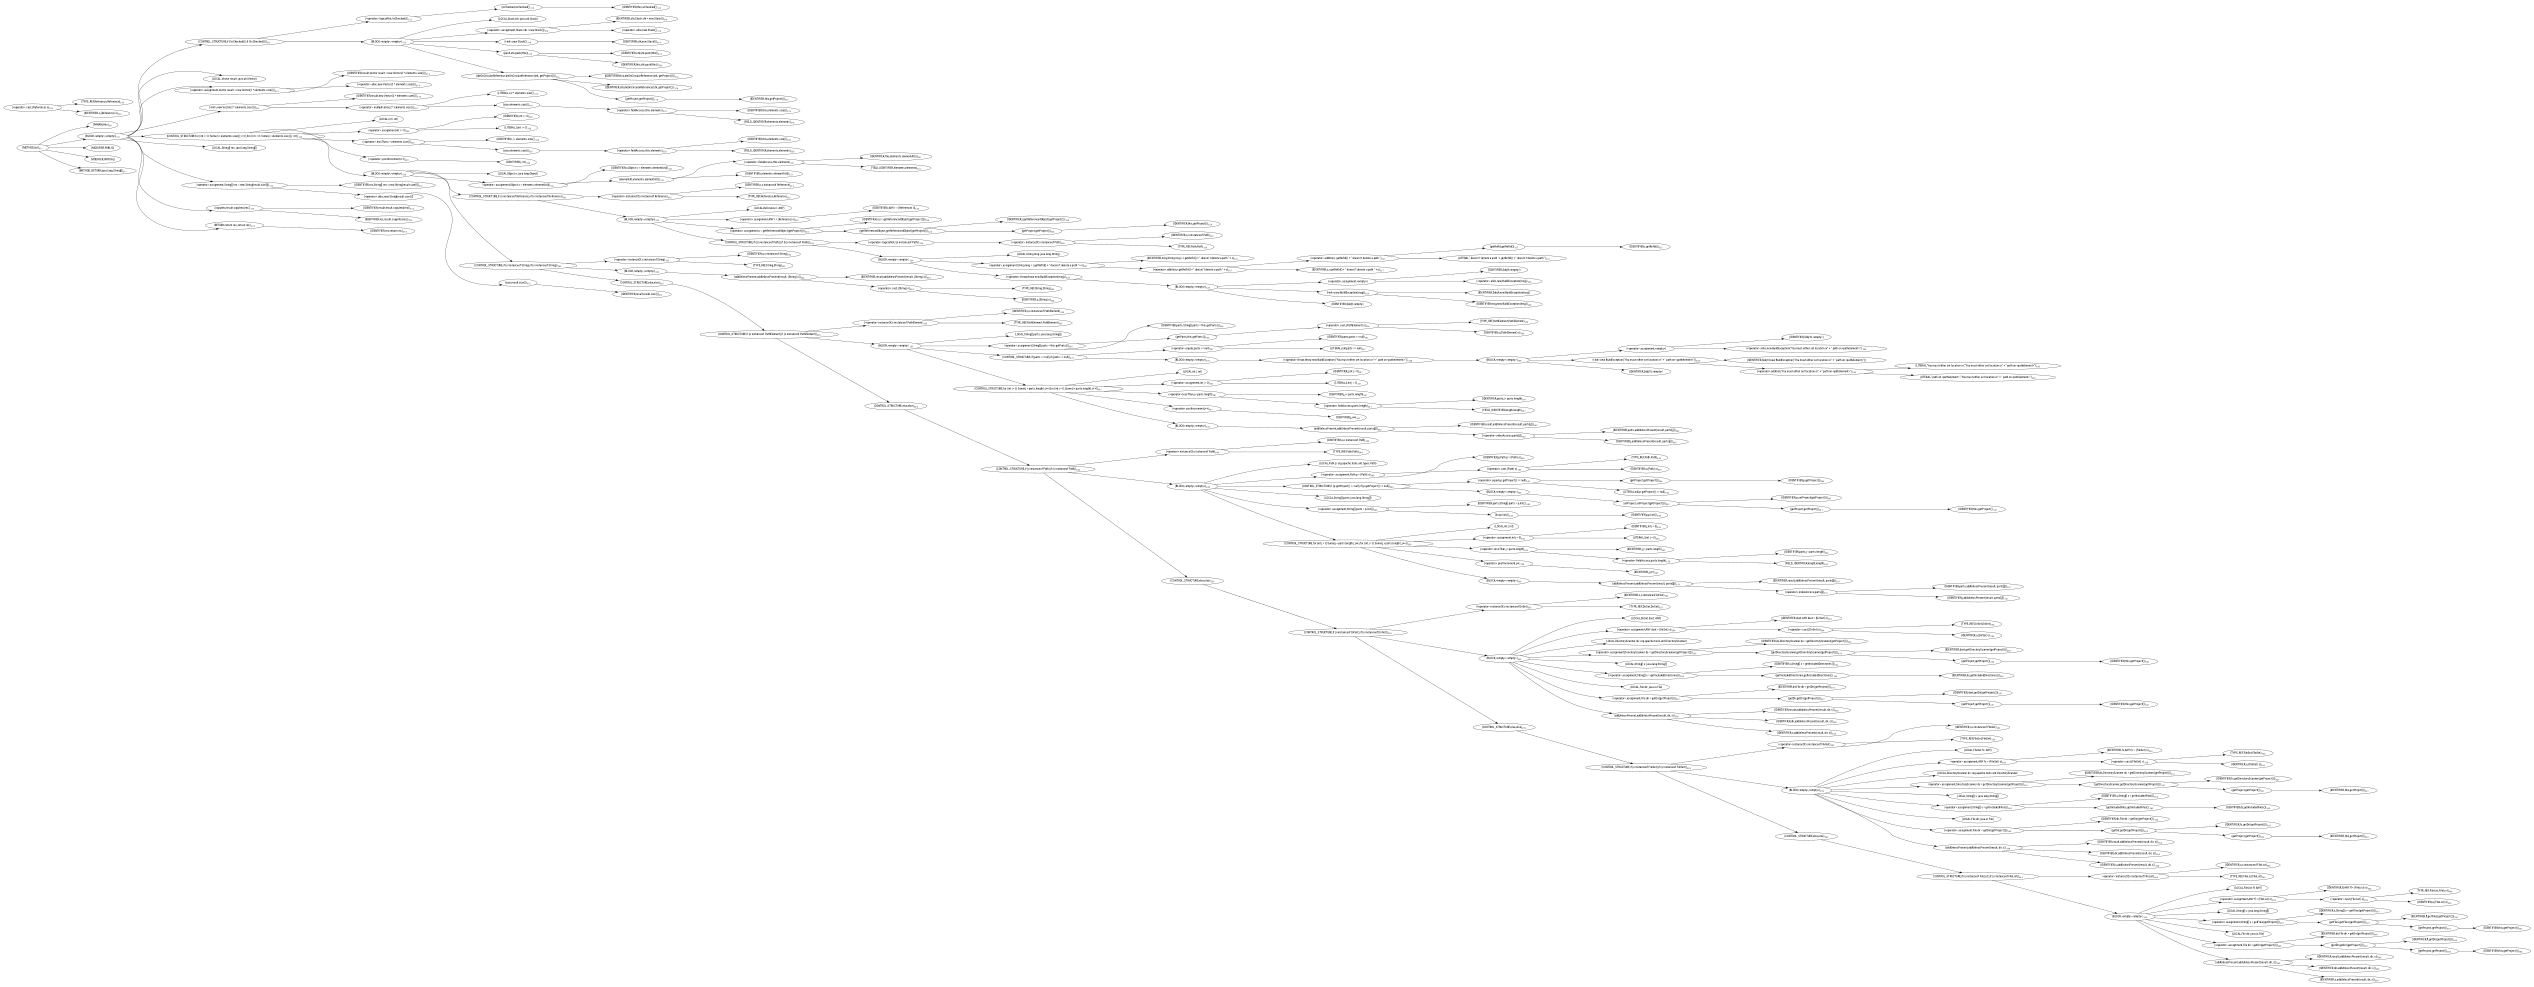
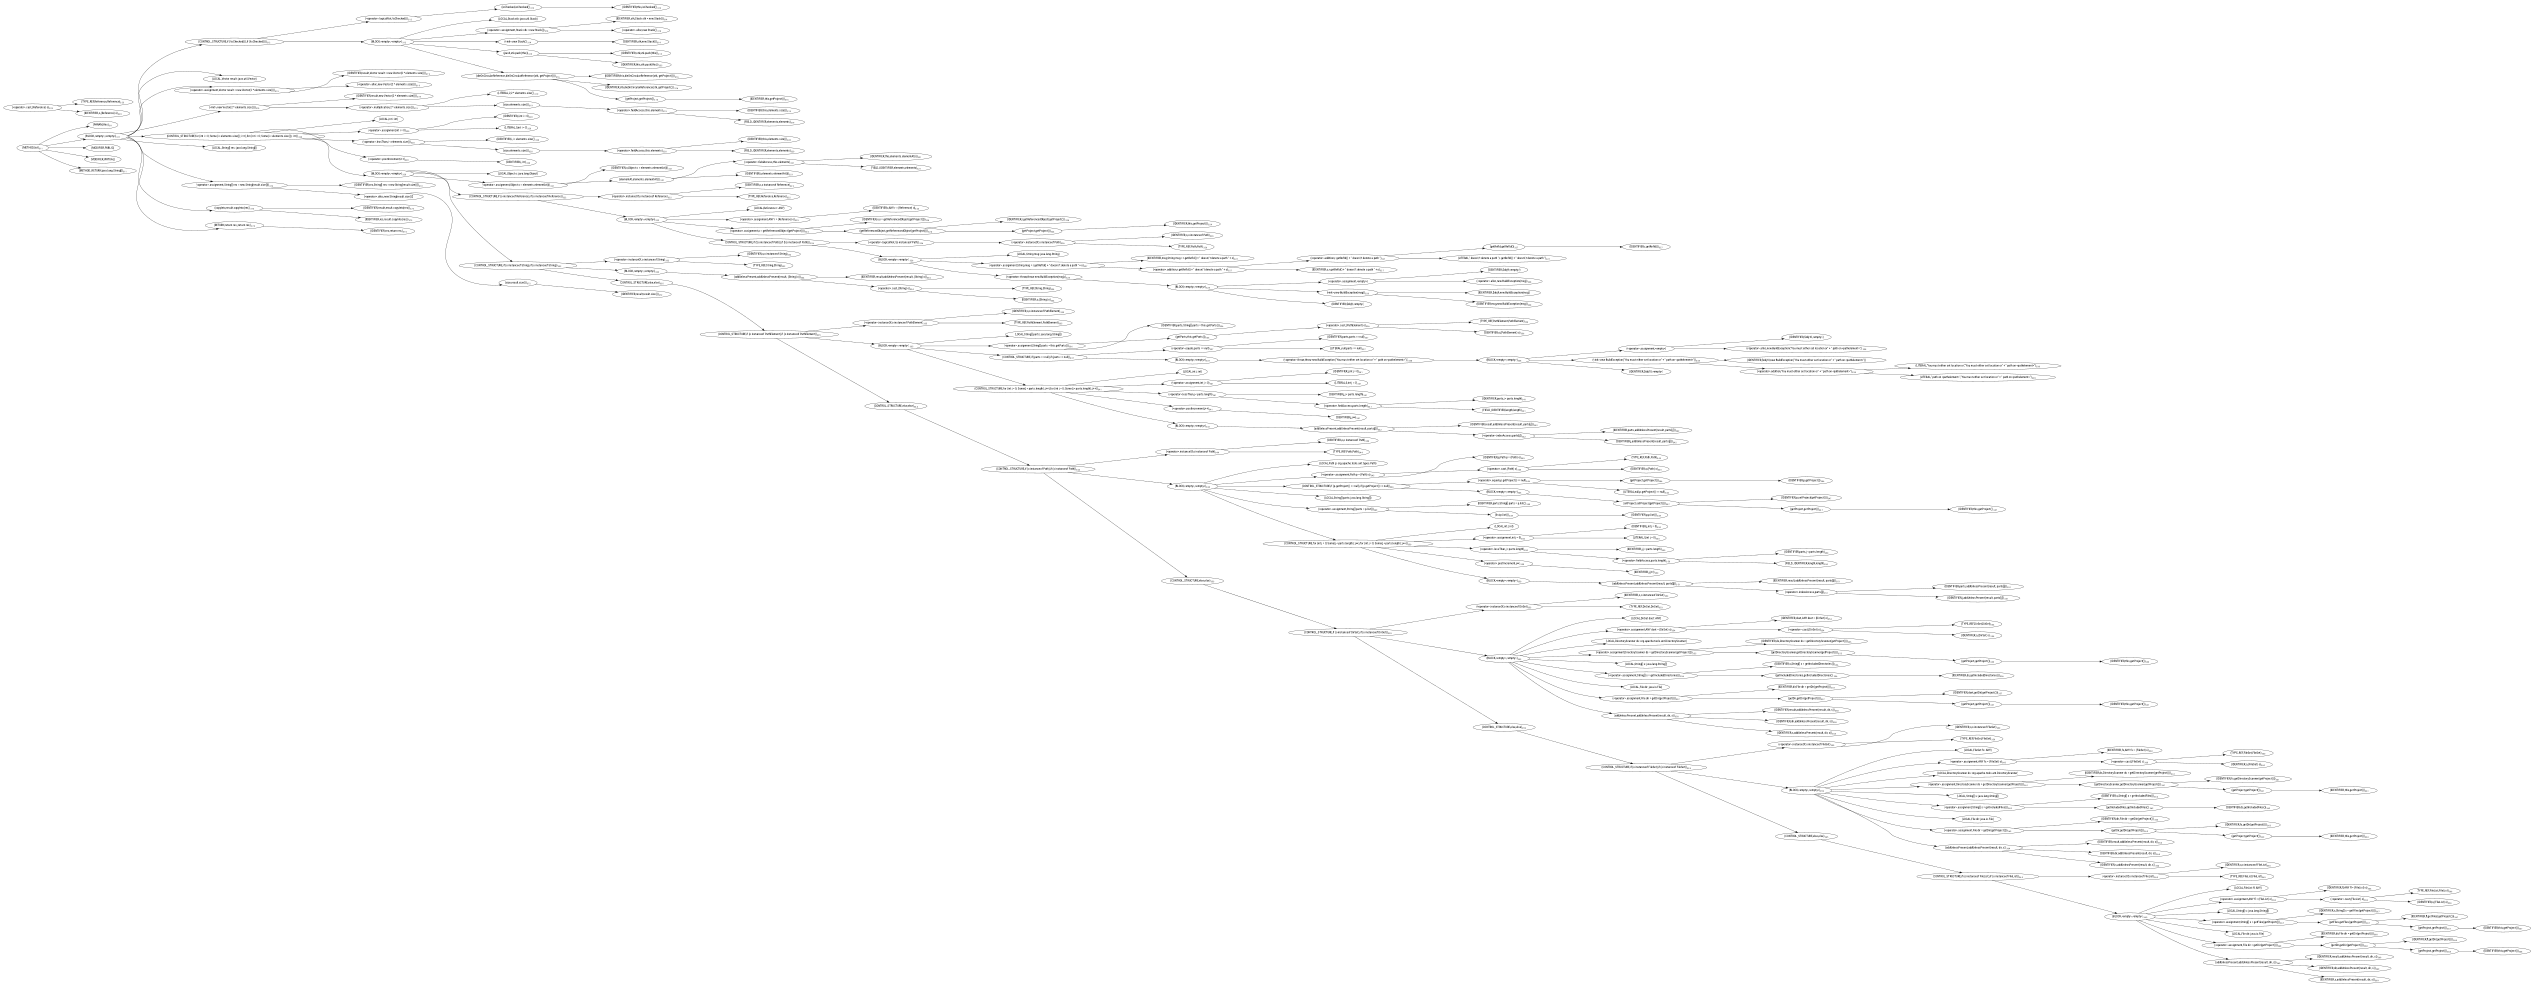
node "(IDENTIFIER,dset,getDirectoryScanner(getProject()))": removed
